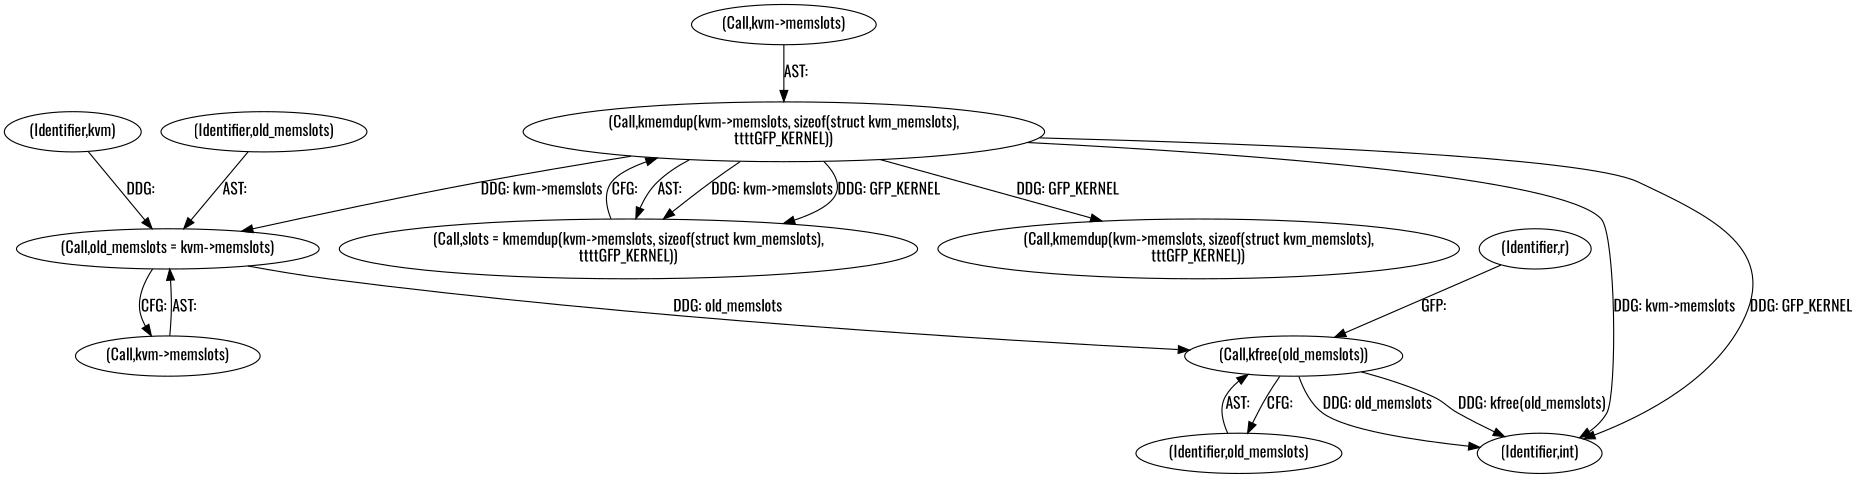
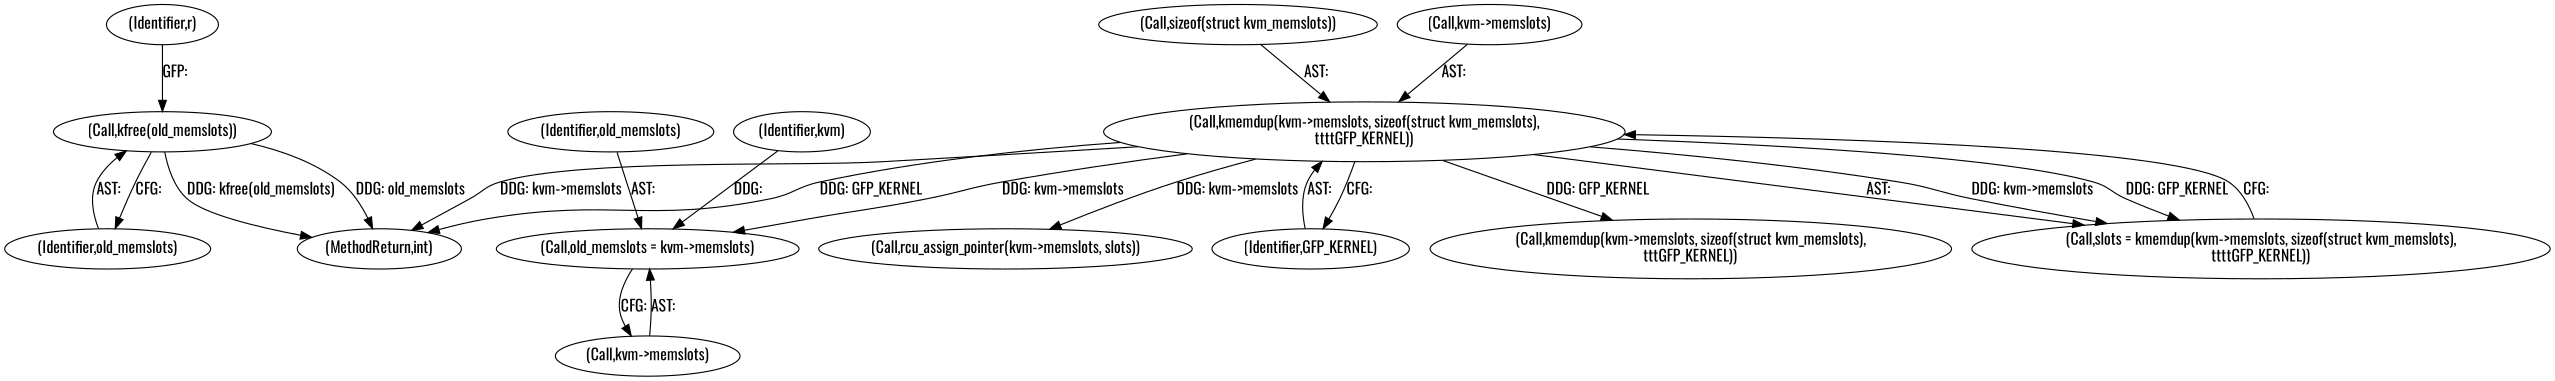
node "(Call,sizeof(struct kvm_memslots))": added
node "(Call,rcu_assign_pointer(kvm->memslots, slots))": added
node "(Identifier,GFP_KERNEL)": added
edge "(Call,old_memslots = kvm->memslots)" -> "(Call,kfree(old_memslots))": removed, label "DDG: old_memslots"
node "(Identifier,int)": label "(Identifier,int)" -> "(MethodReturn,int)"
